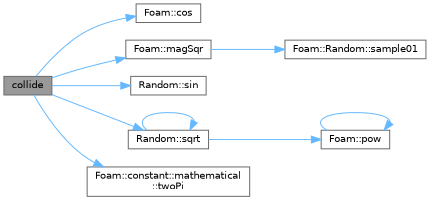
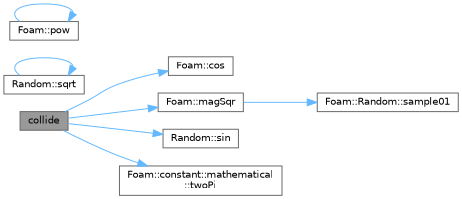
edge "collide" -> "Random::sqrt": removed
edge "Random::sqrt" -> "Foam::pow": removed
